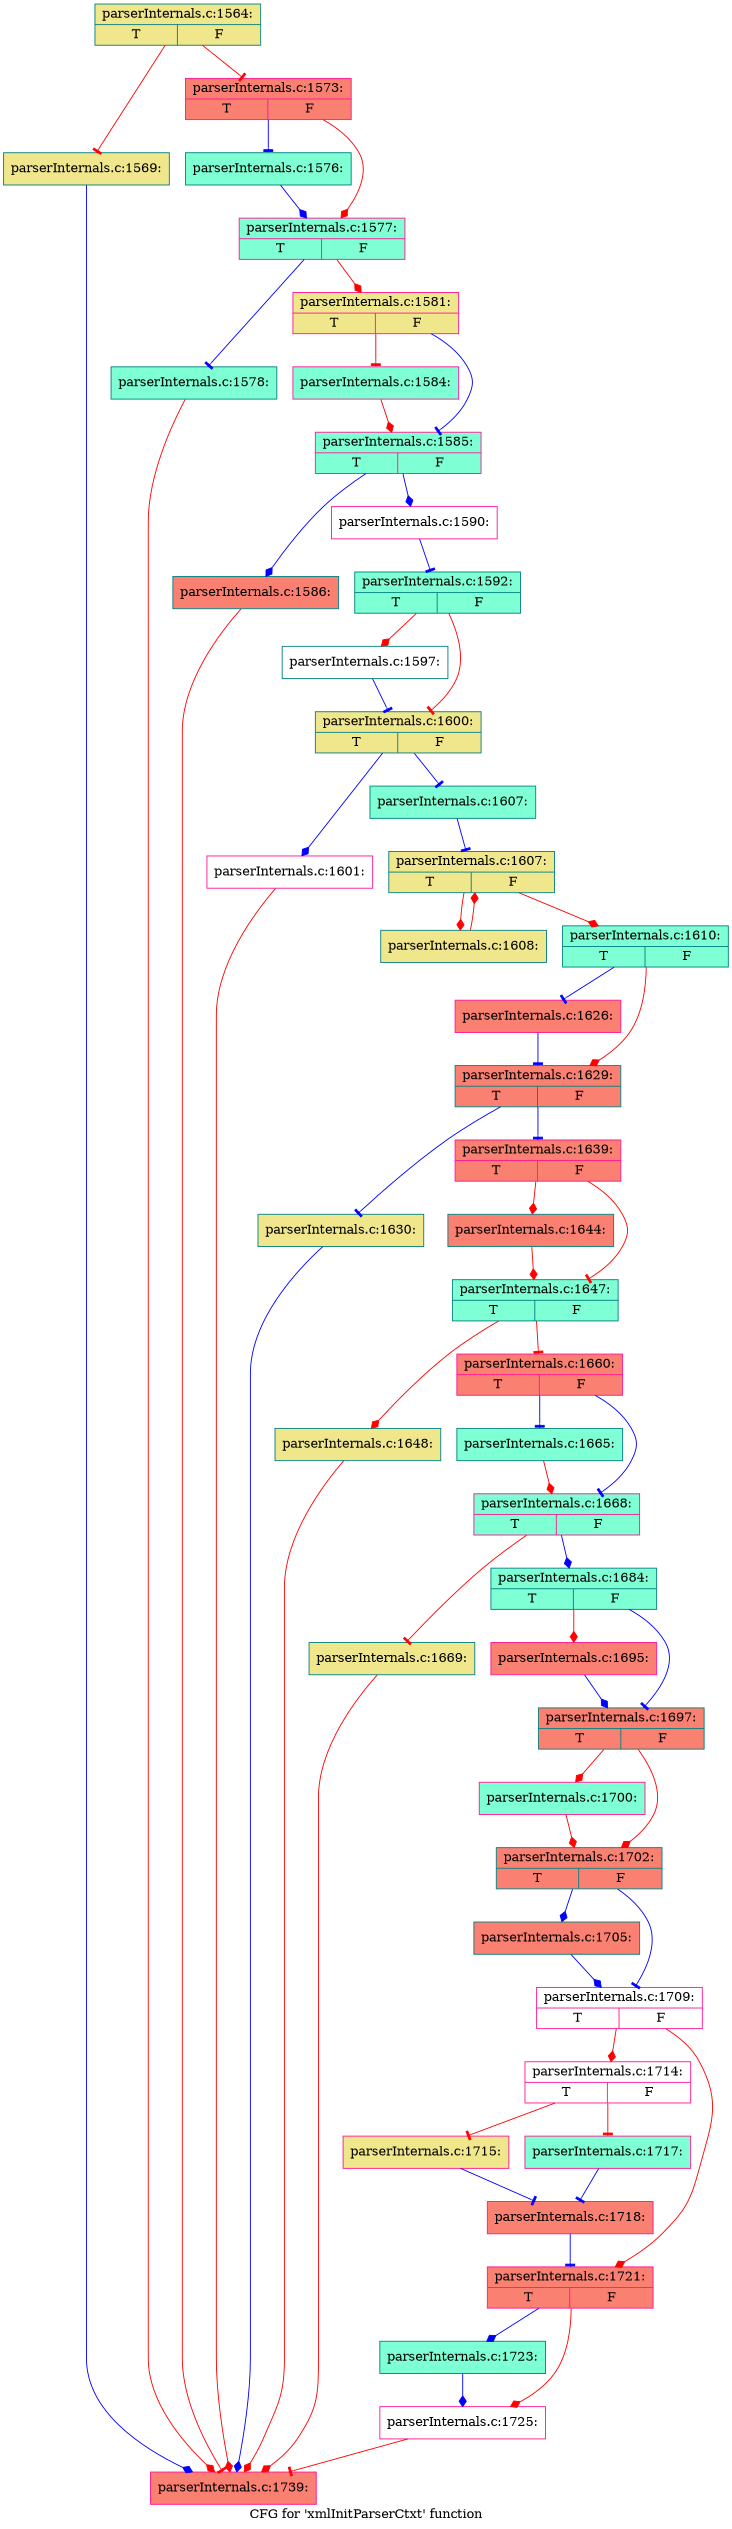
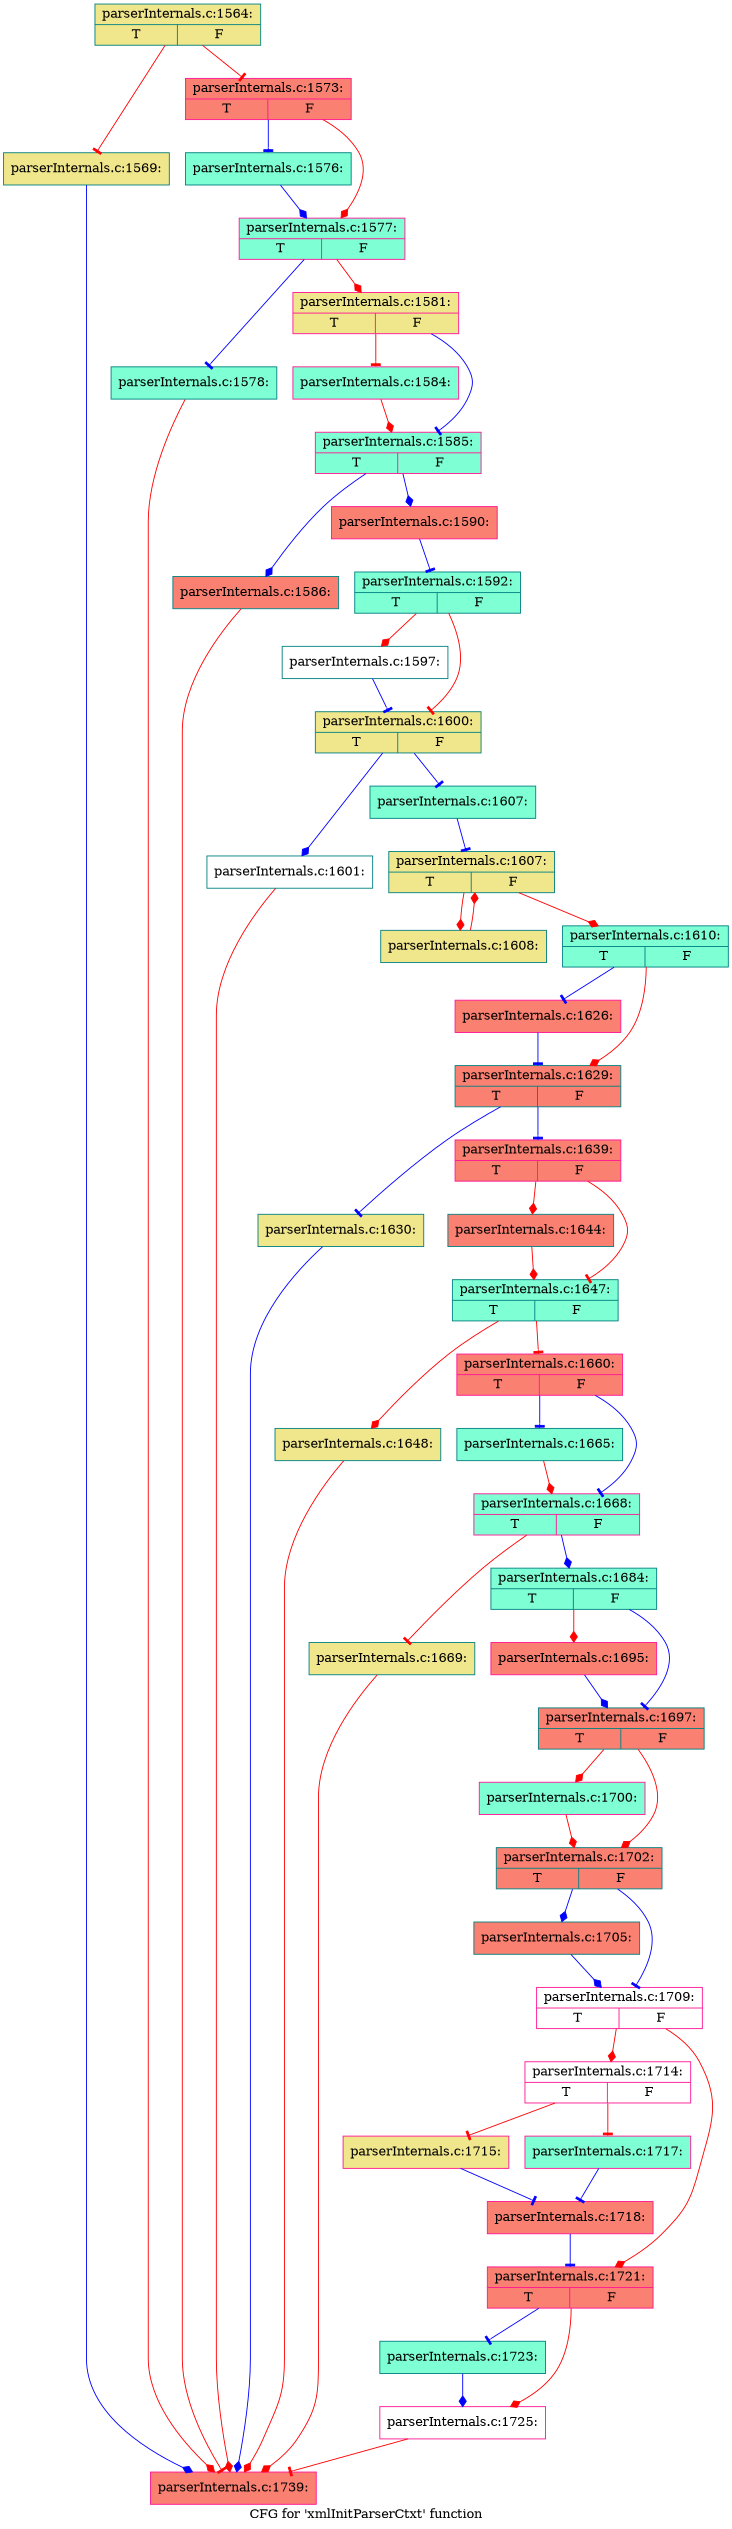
node "parserInternals.c:1590:": fillcolor white -> salmon
node "parserInternals.c:1601:": color deeppink -> teal
edge "parserInternals.c:1721:" -> "parserInternals.c:1723:": arrowhead diamond -> tee
